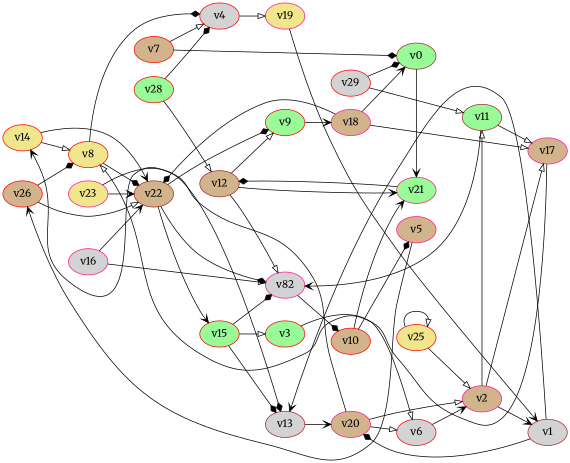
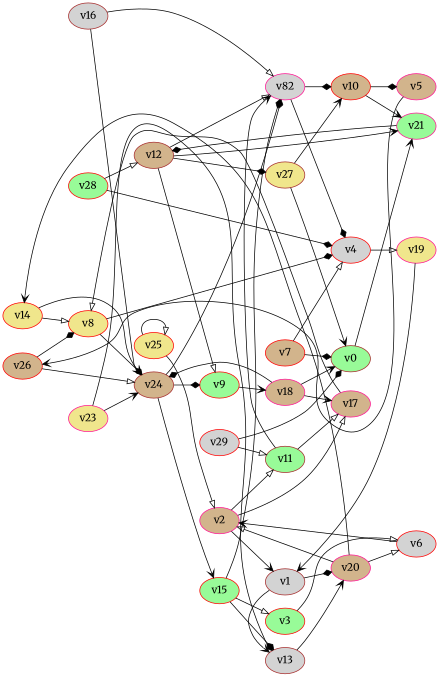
edge "v18" -> "v17": arrowhead onormal -> vee
edge "v82" -> "v4": added
node "v27": added
node "v22": label "v22" -> "v24"
node "v16": color deeppink -> brown
